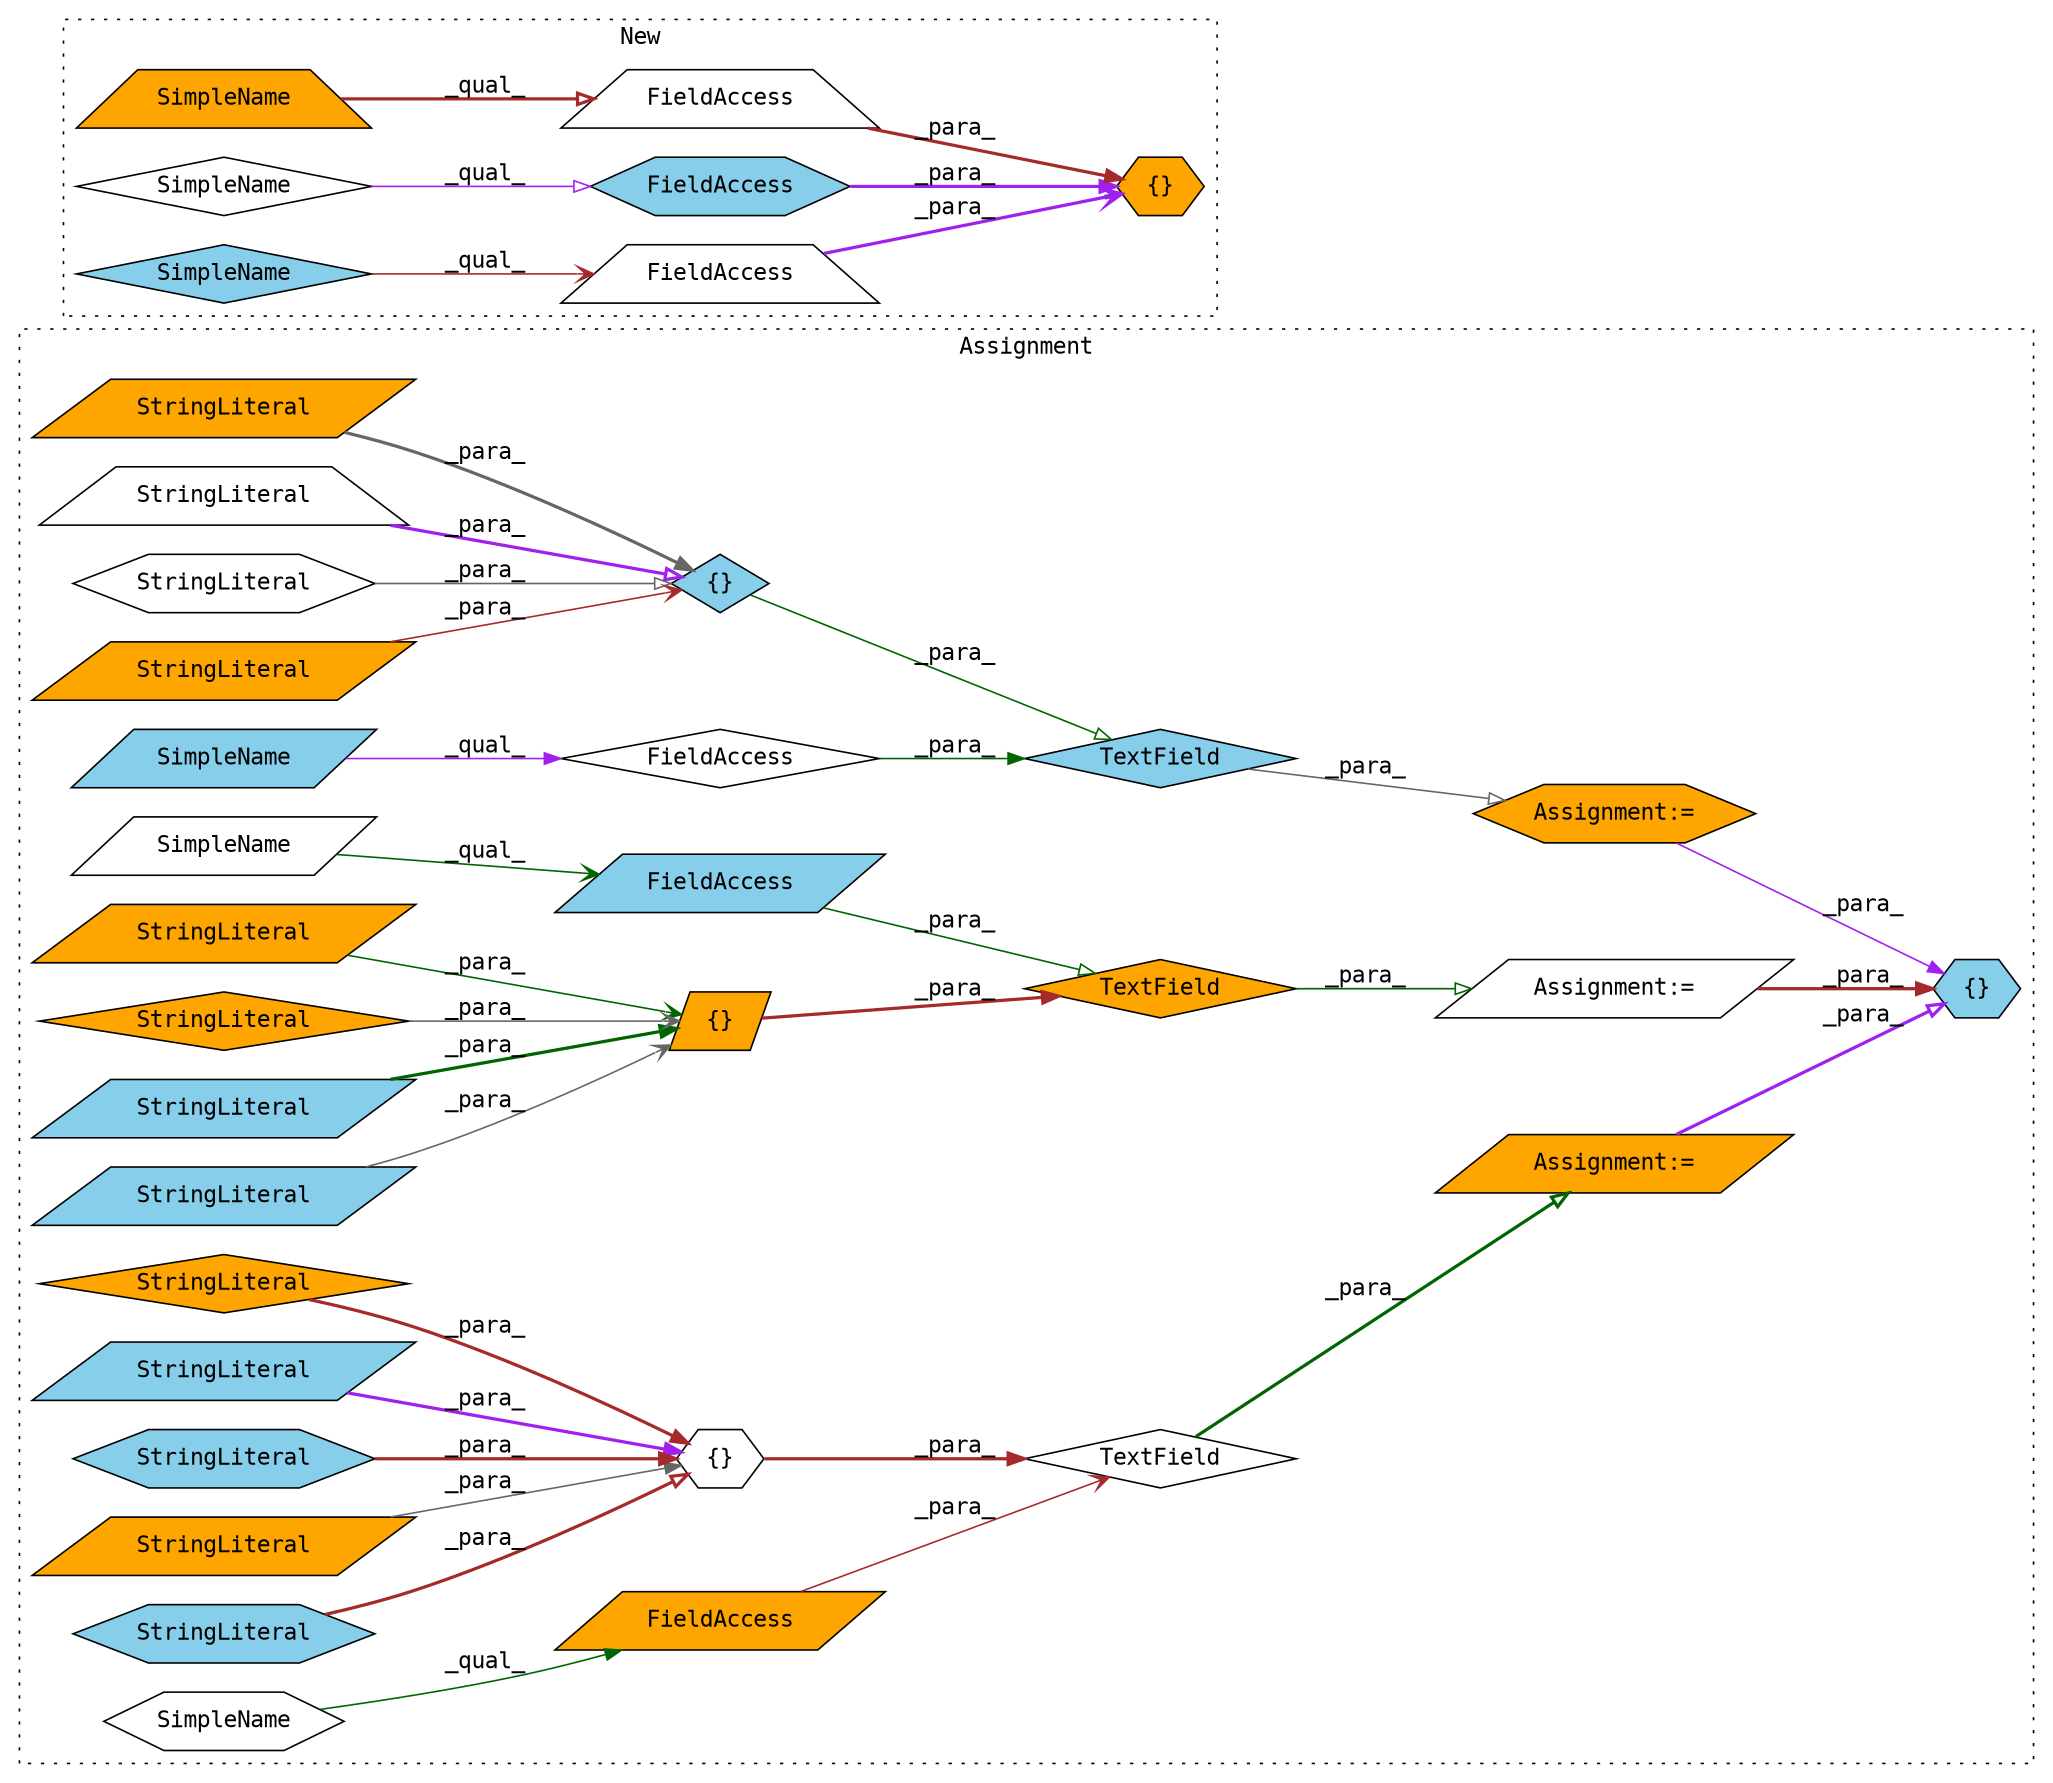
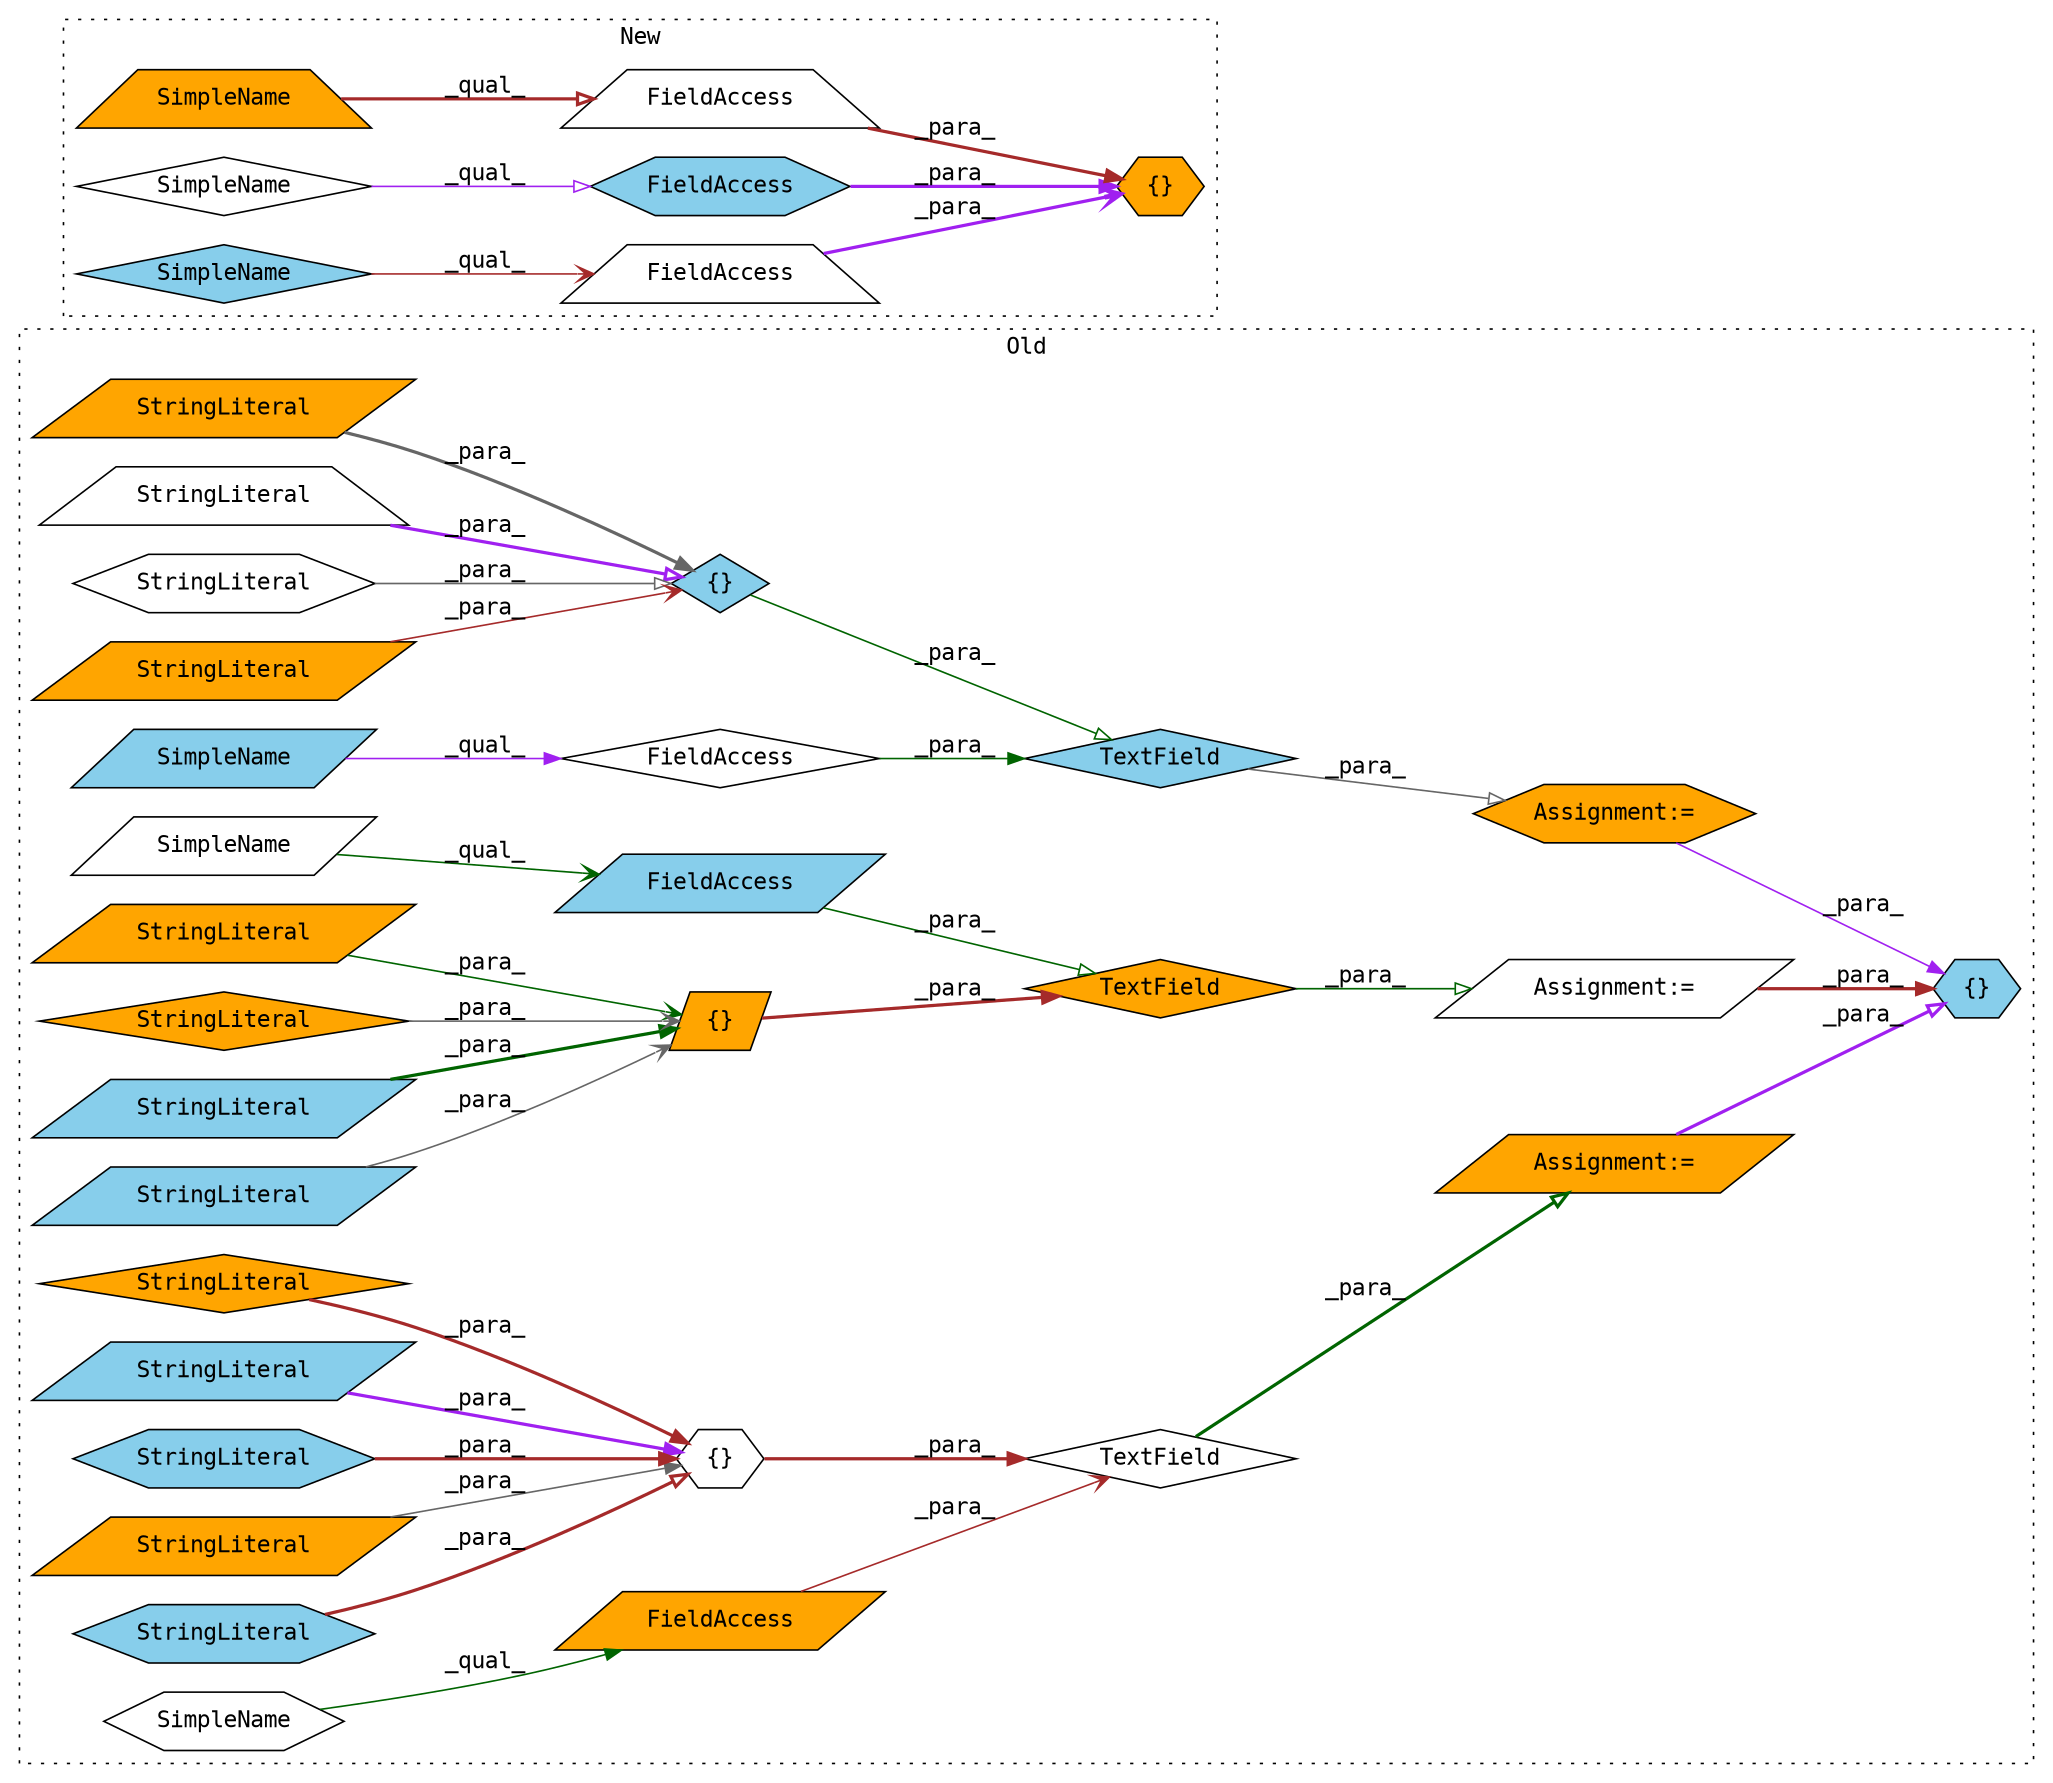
cluster "Assignment": label "Assignment" -> "Old"
